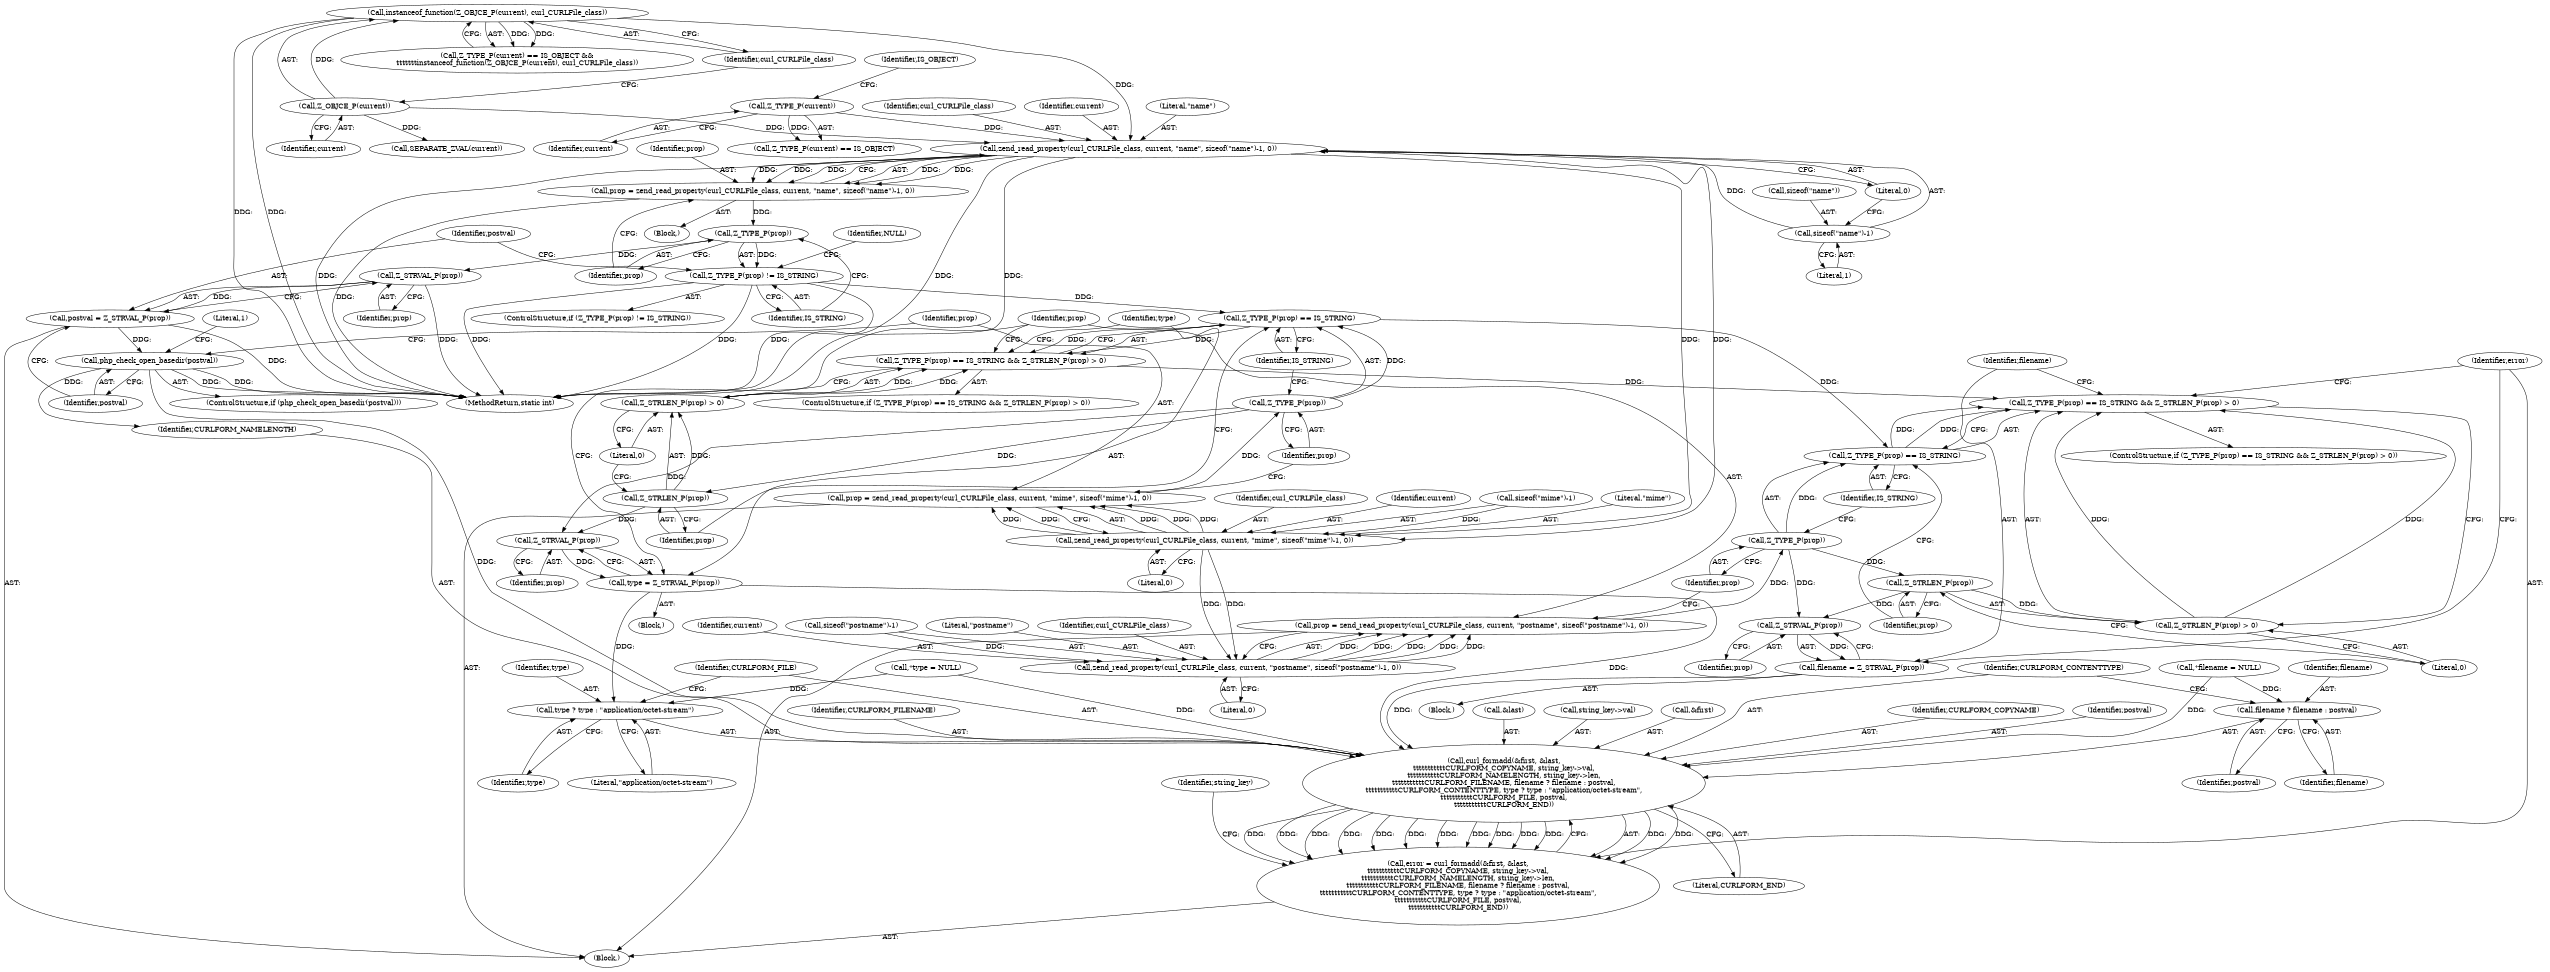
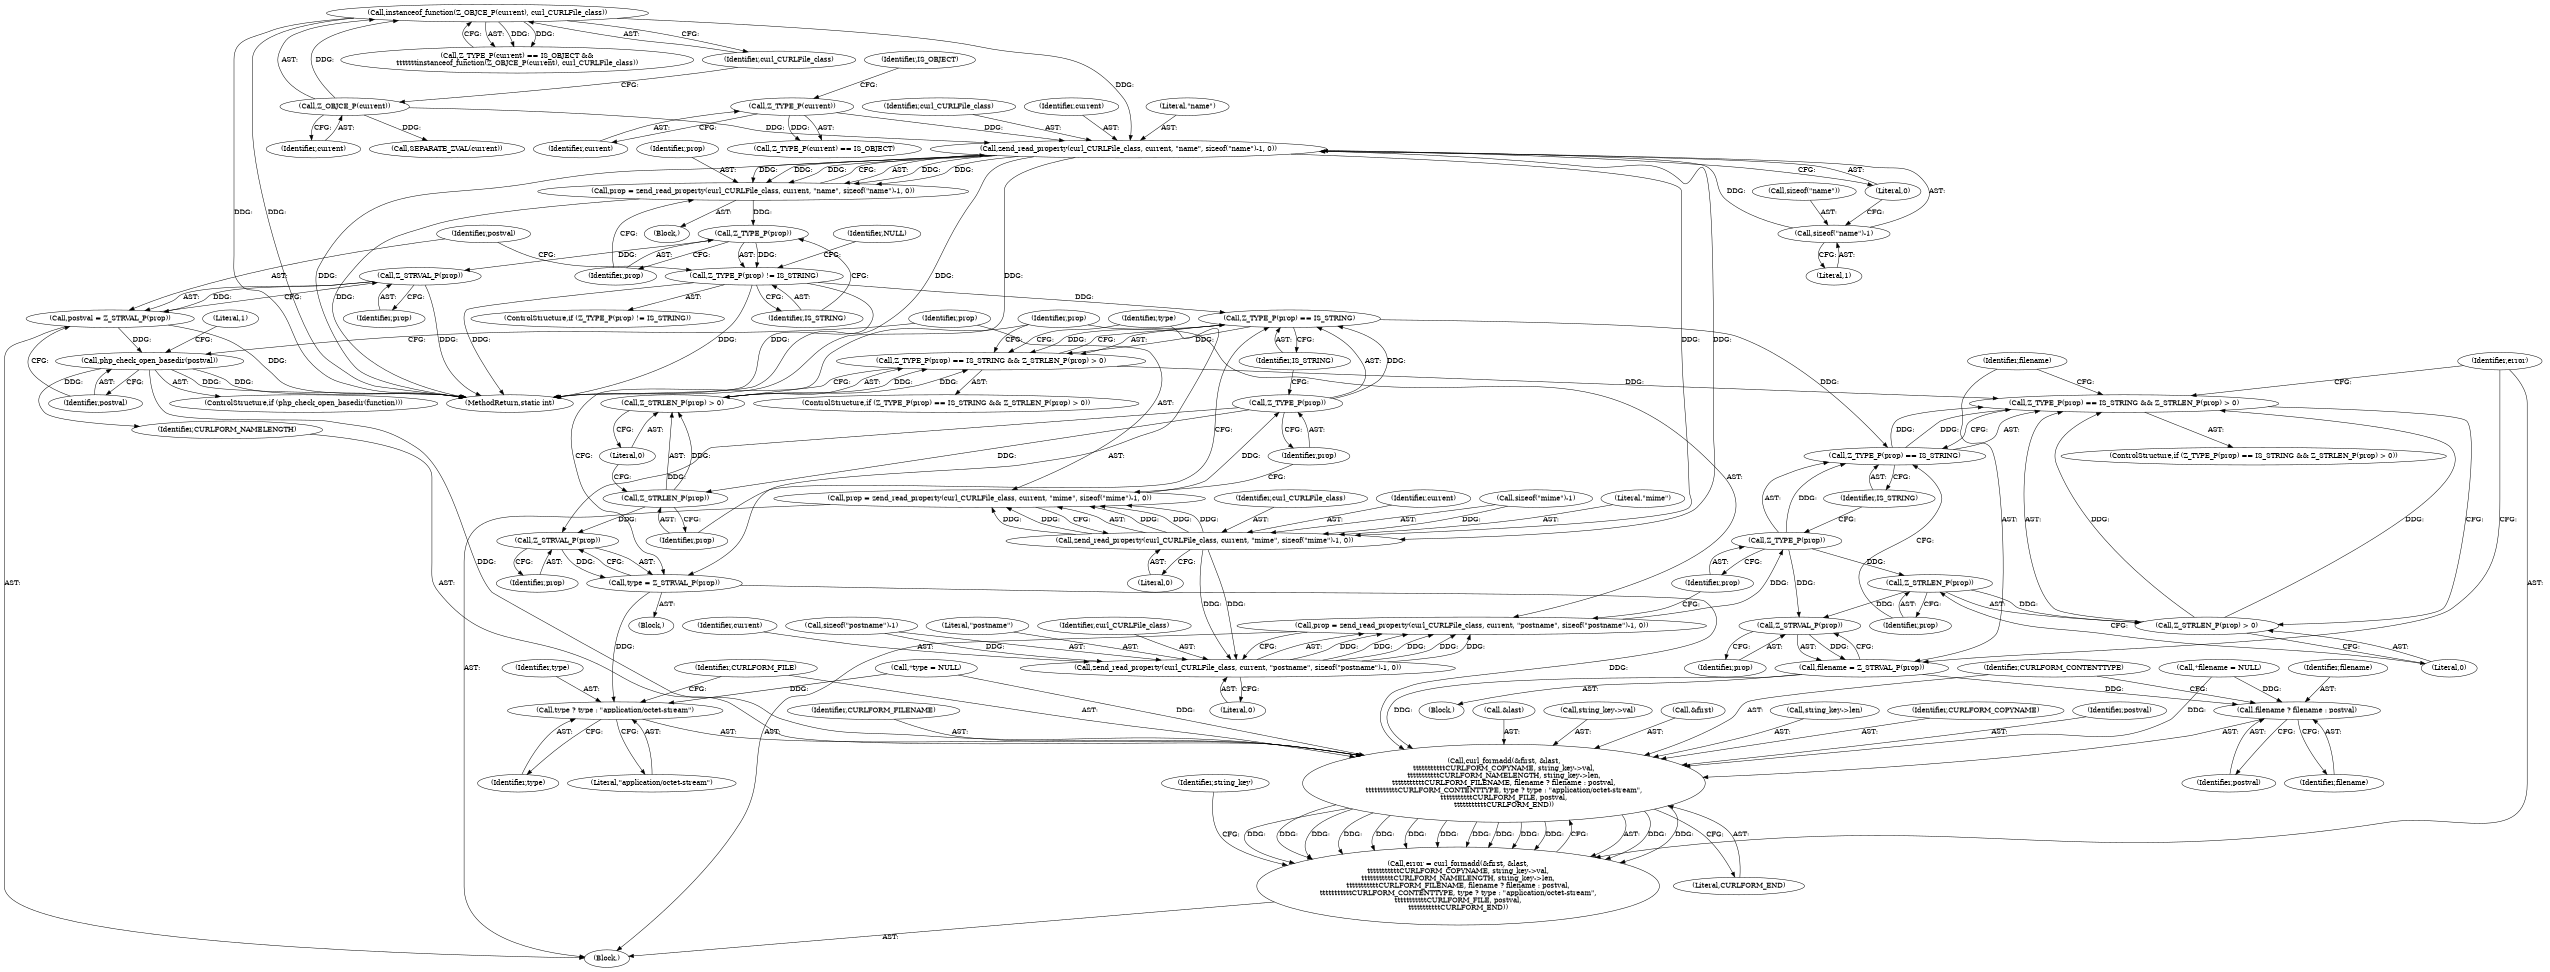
node "(ControlStructure,if (php_check_open_basedir(postval)))": label "(ControlStructure,if (php_check_open_basedir(postval)))" -> "(ControlStructure,if (php_check_open_basedir(function)))"
edge "(Call,filename = Z_STRVAL_P(prop))" -> "(Call,filename ? filename : postval)": added, label "DDG:"
node "(Call,string_key->len)": added
